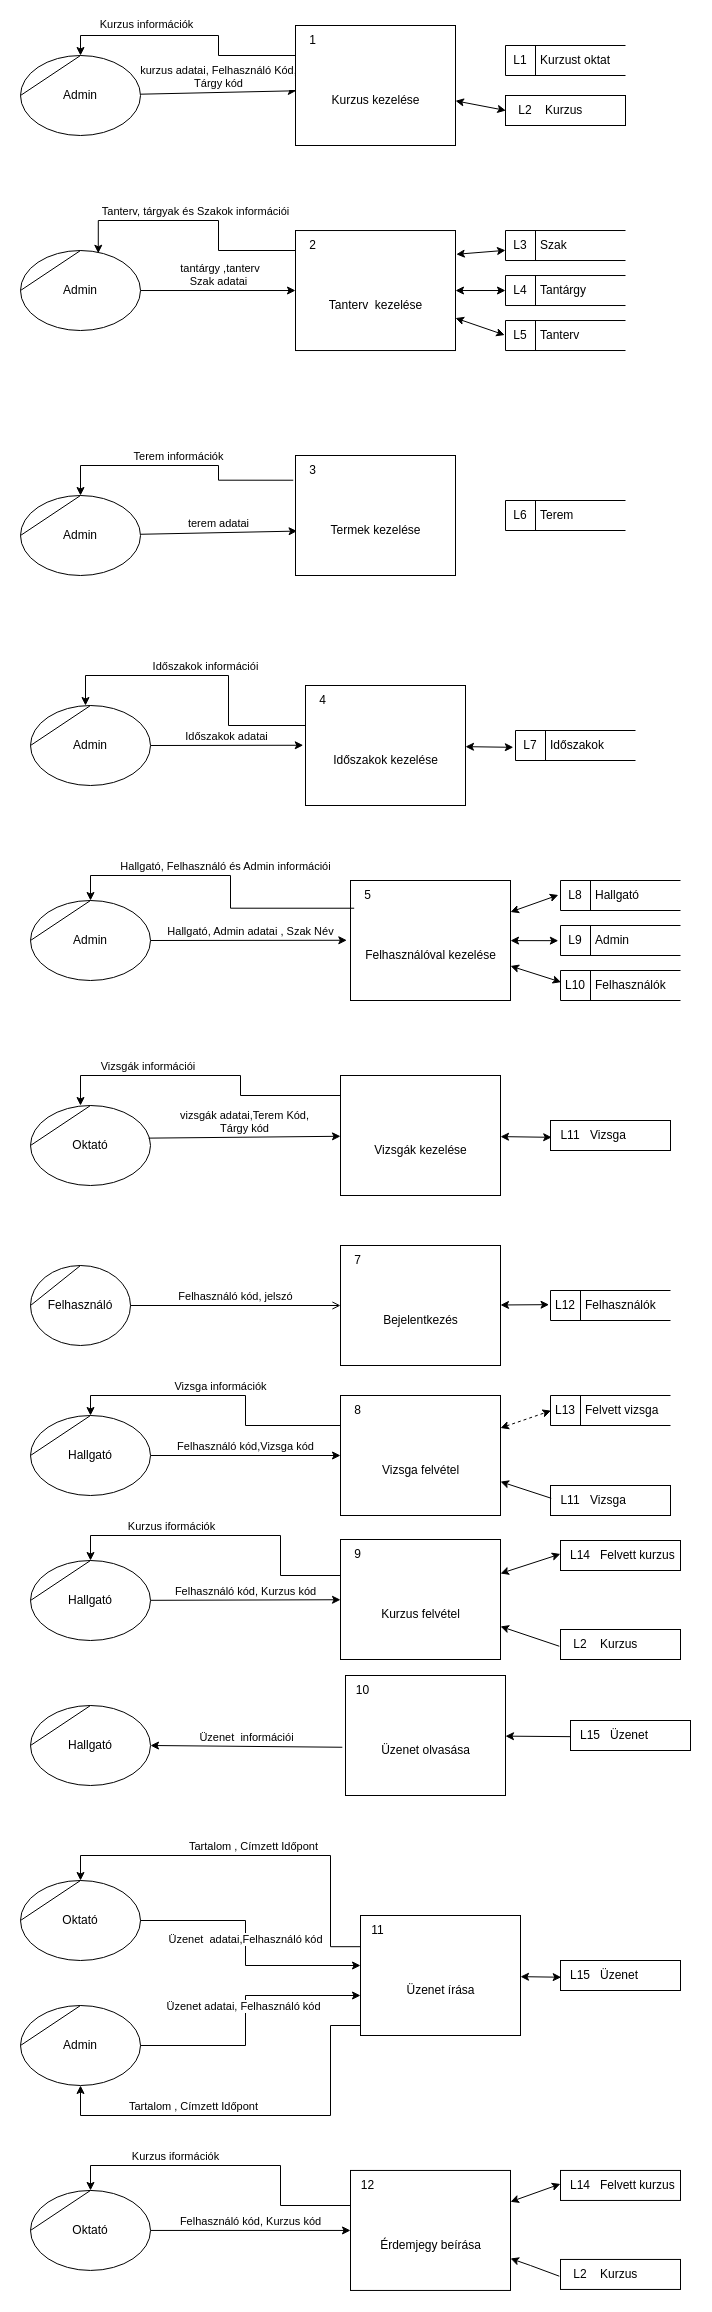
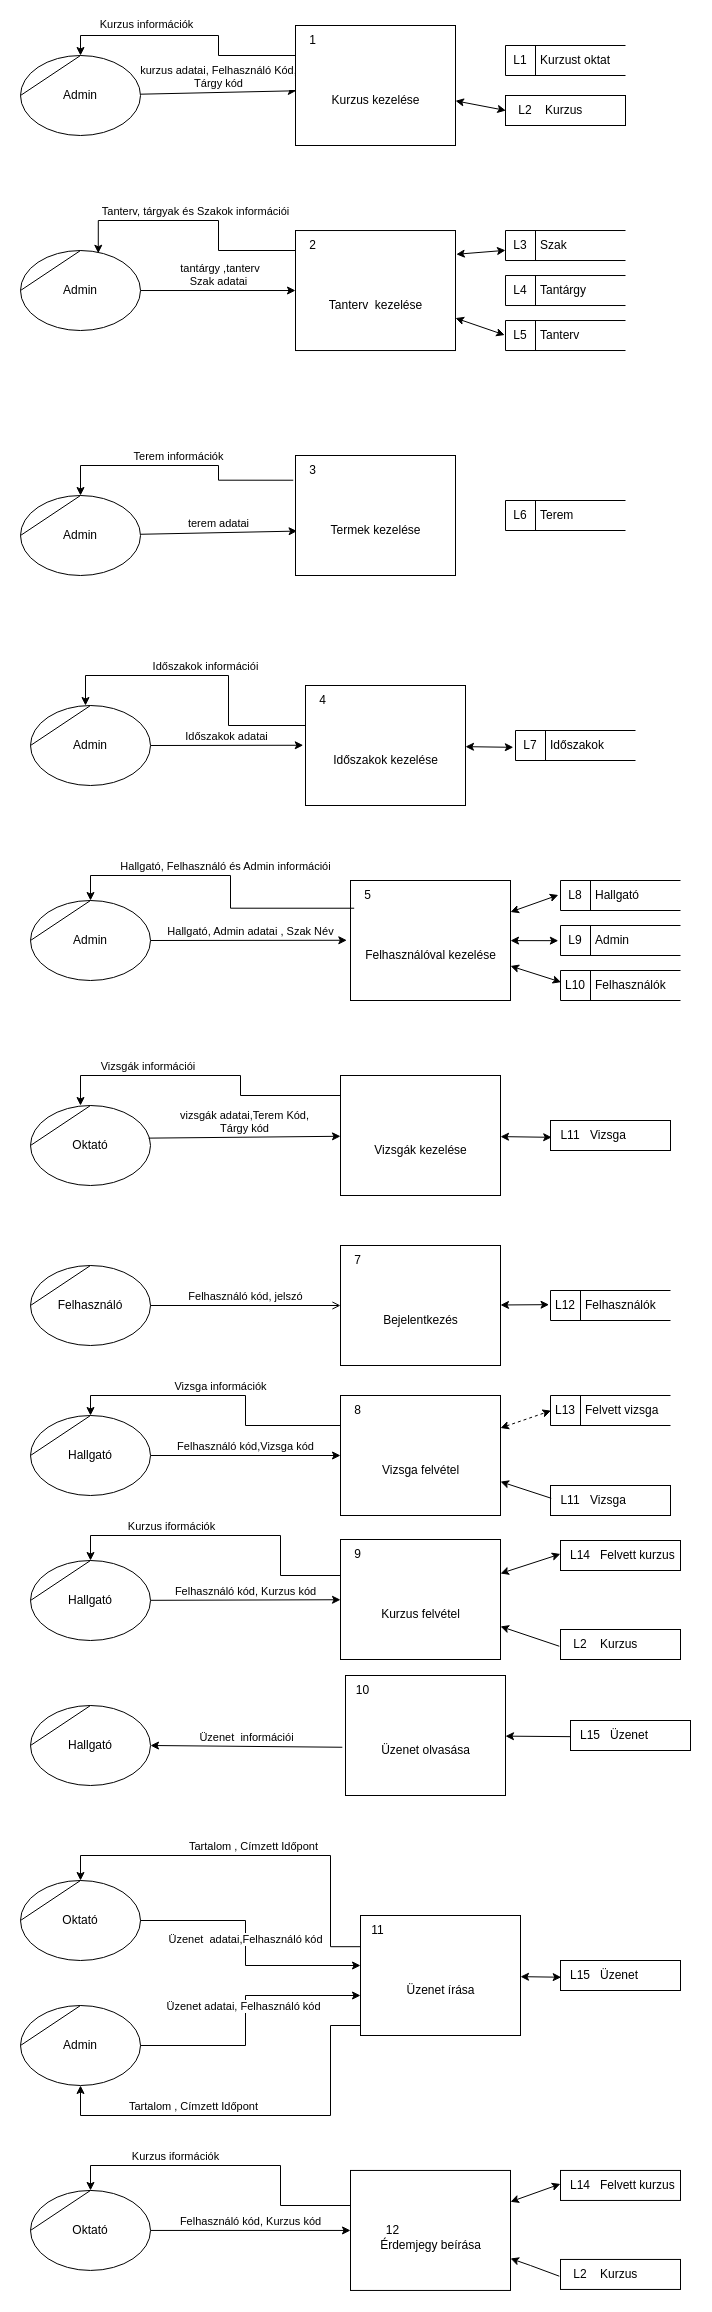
edge "Tanterv kezelése" -- "Tantárgy": removed
node "Felhasználó": size 100x80 -> 120x80
node "12": moved (368, 2185) -> (393, 2230)
